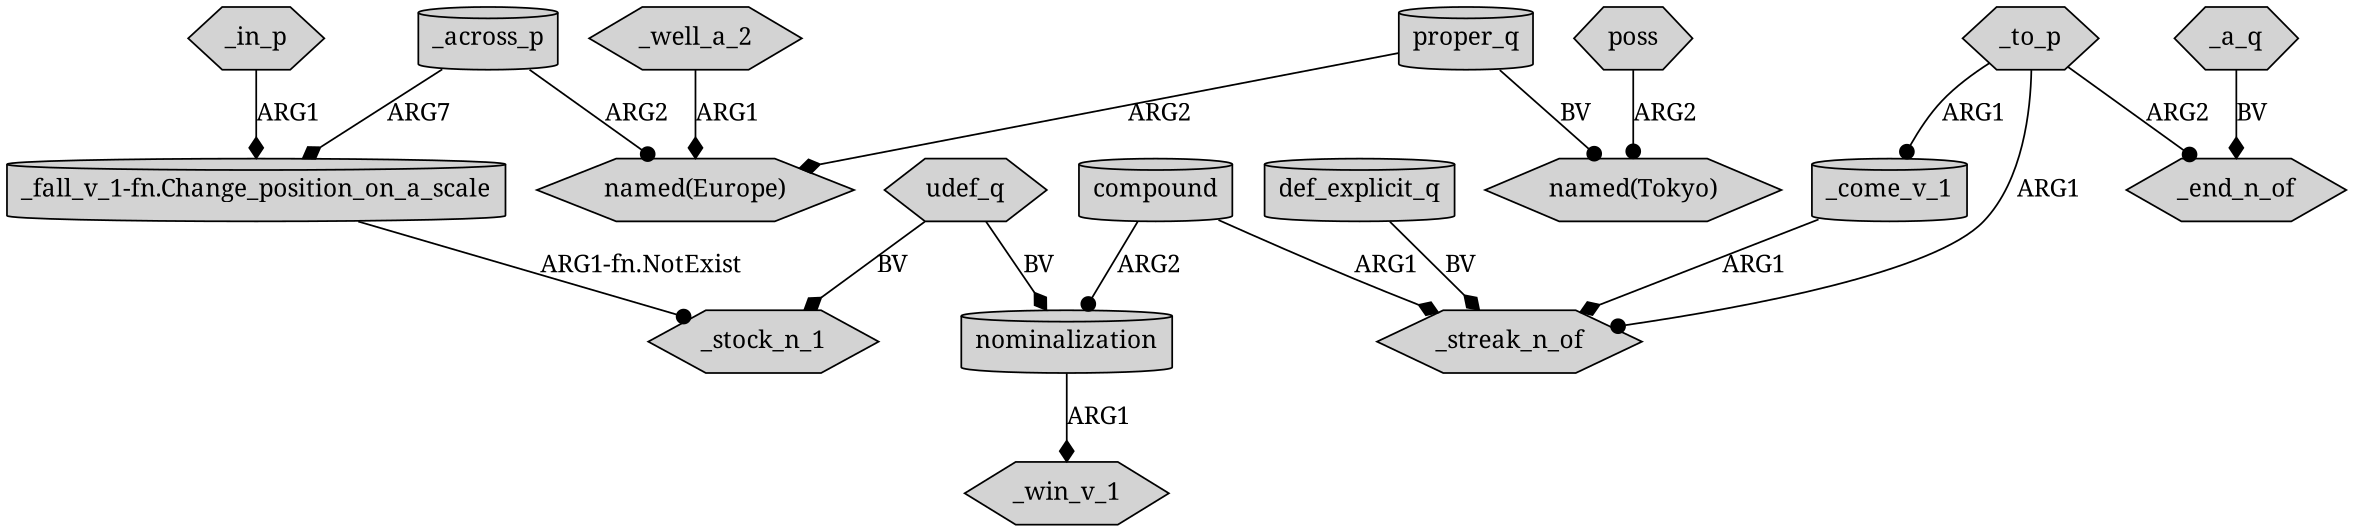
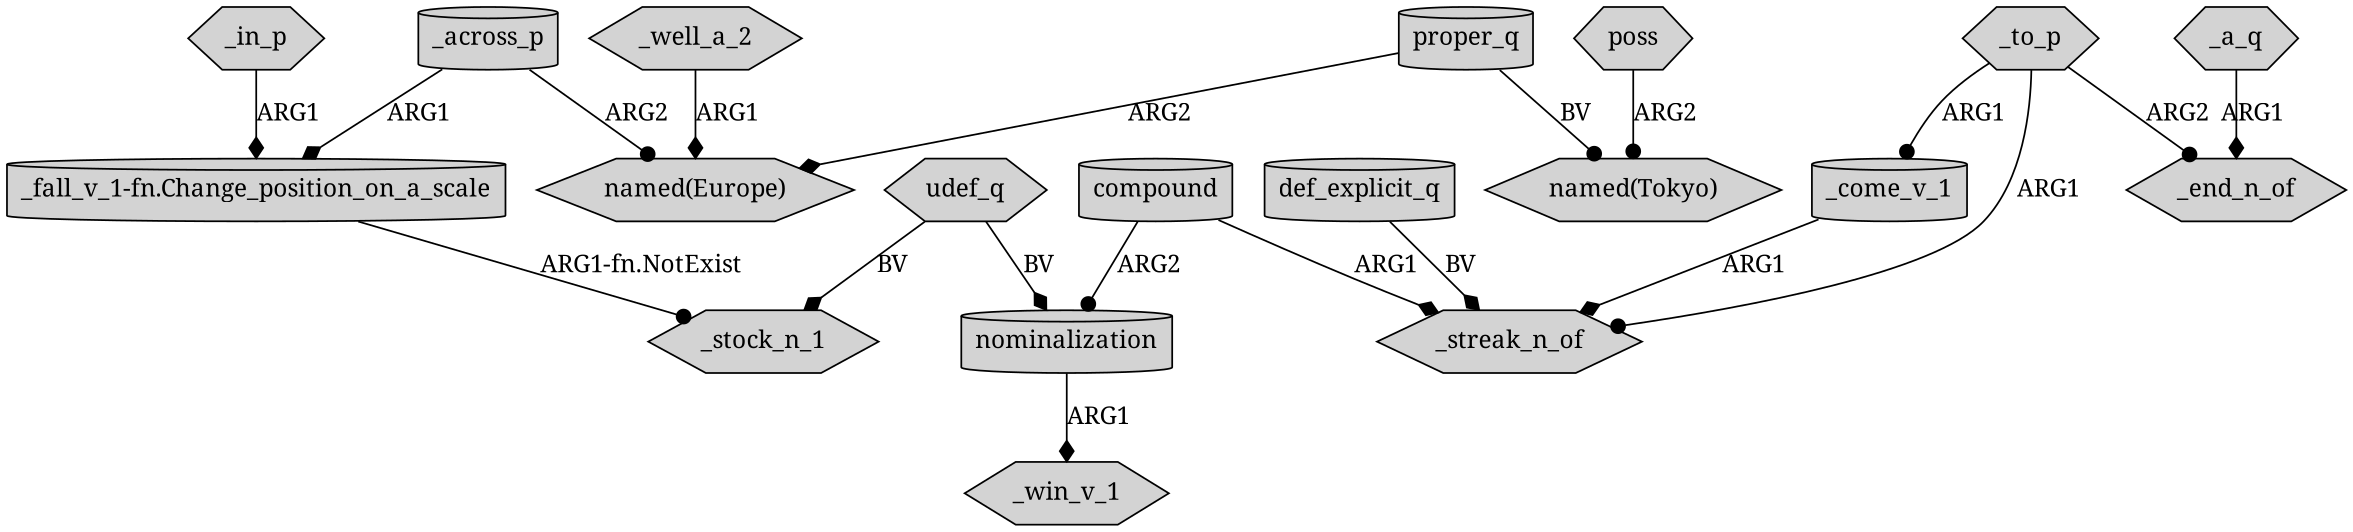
edge "_across_p" -> "_fall_v_1-fn.Change_position_on_a_scale": label "ARG7" -> "ARG1"
edge "_a_q" -> "_end_n_of": label "BV" -> "ARG1"
